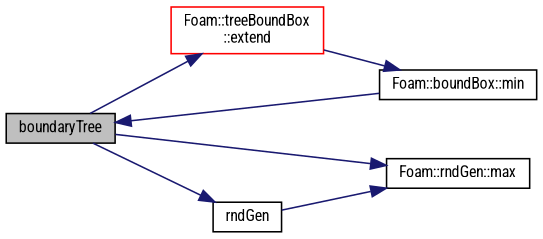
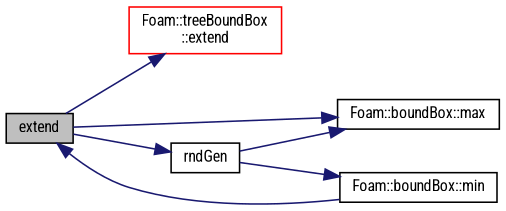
edge "Foam::treeBoundBox ::extend" -> "Foam::boundBox::min": now "rndGen" -> "Foam::boundBox::min"
node "boundaryTree": label "boundaryTree" -> "extend"
node "Foam::rndGen::max": label "Foam::rndGen::max" -> "Foam::boundBox::max"
